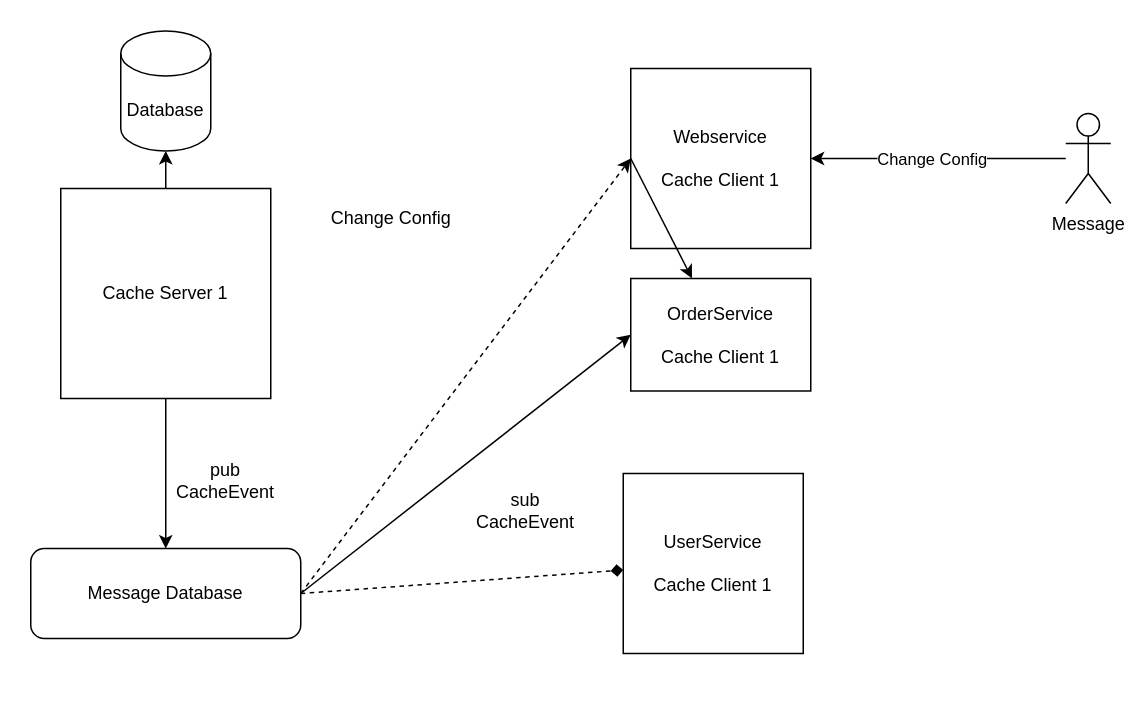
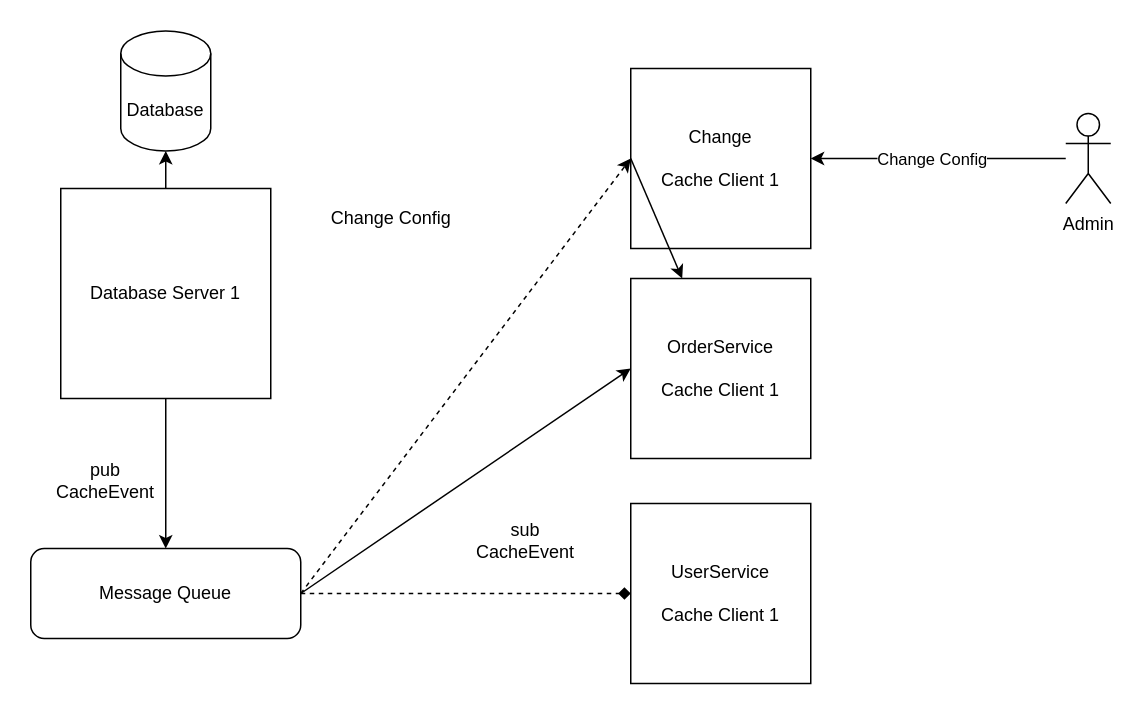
node "Webservice Cache Client 1": label "Webservice Cache Client 1" -> "Change Cache Client 1"
node "Message": label "Message" -> "Admin"
node "Cache Server 1": label "Cache Server 1" -> "Database Server 1"
node "OrderService Cache Client 1": size 180x113 -> 180x180
node "pub CacheEvent": moved (226, 481) -> (106, 481)
node "sub CacheEvent": moved (526, 511) -> (526, 541)
node "UserService Cache Client 1": moved (713, 563) -> (721, 593)
node "Message Database": label "Message Database" -> "Message Queue"
